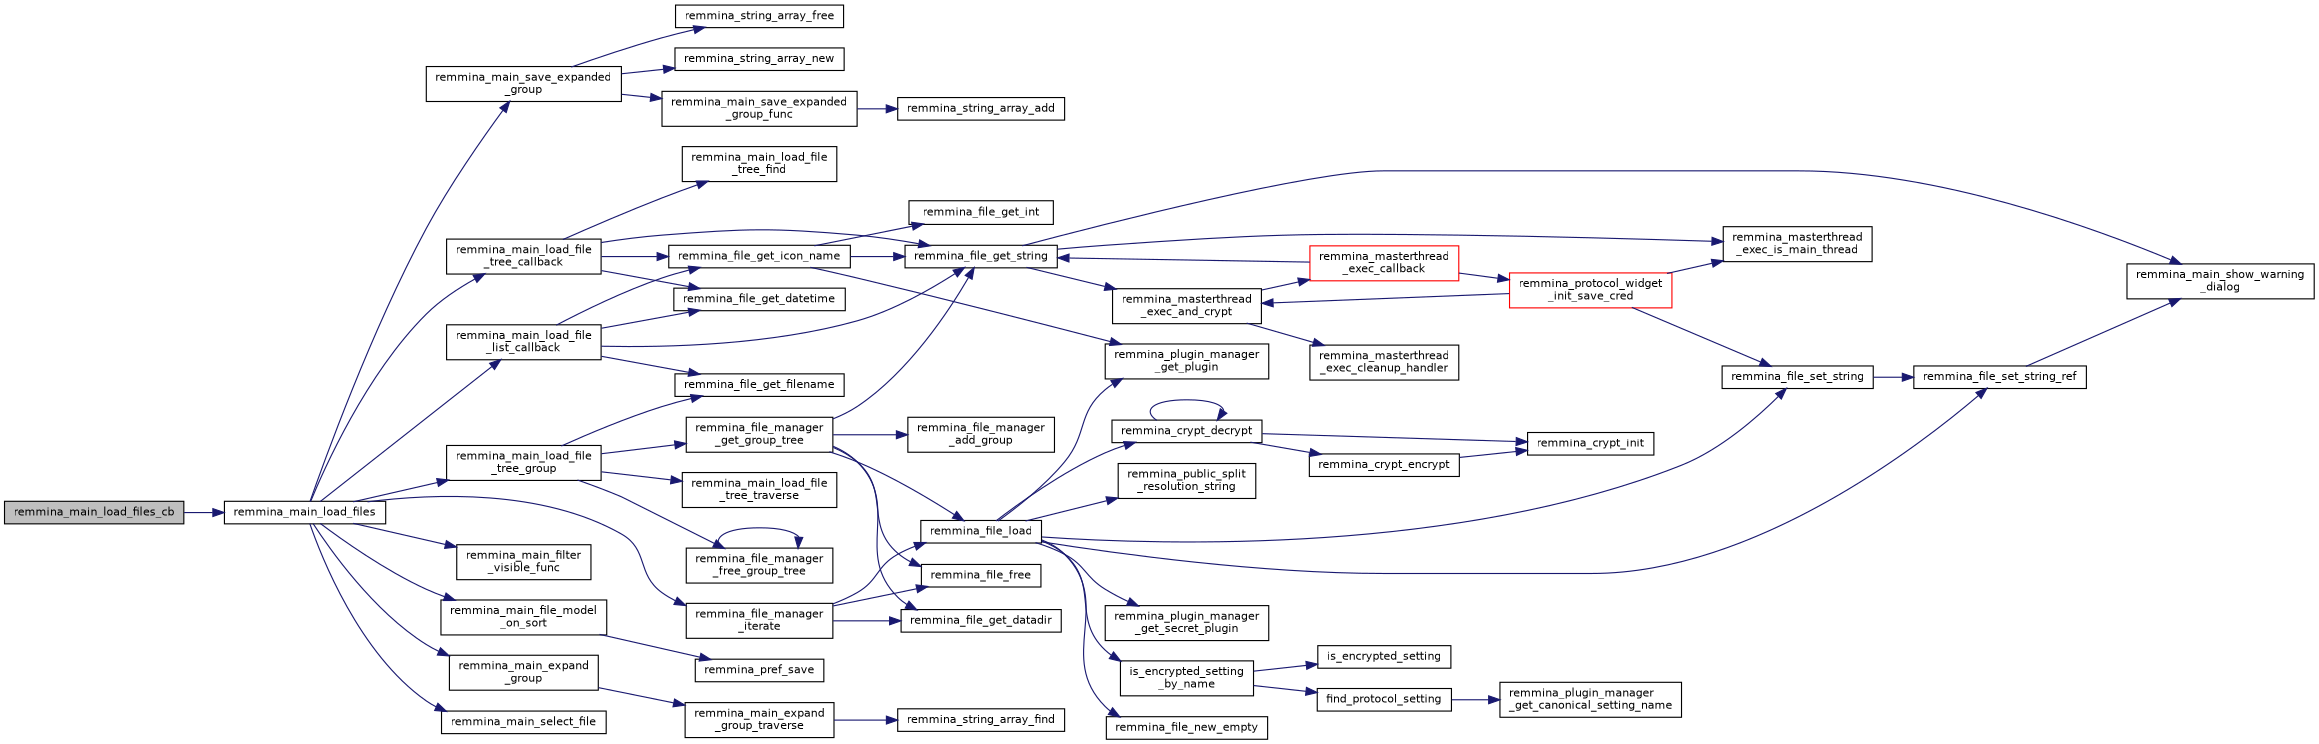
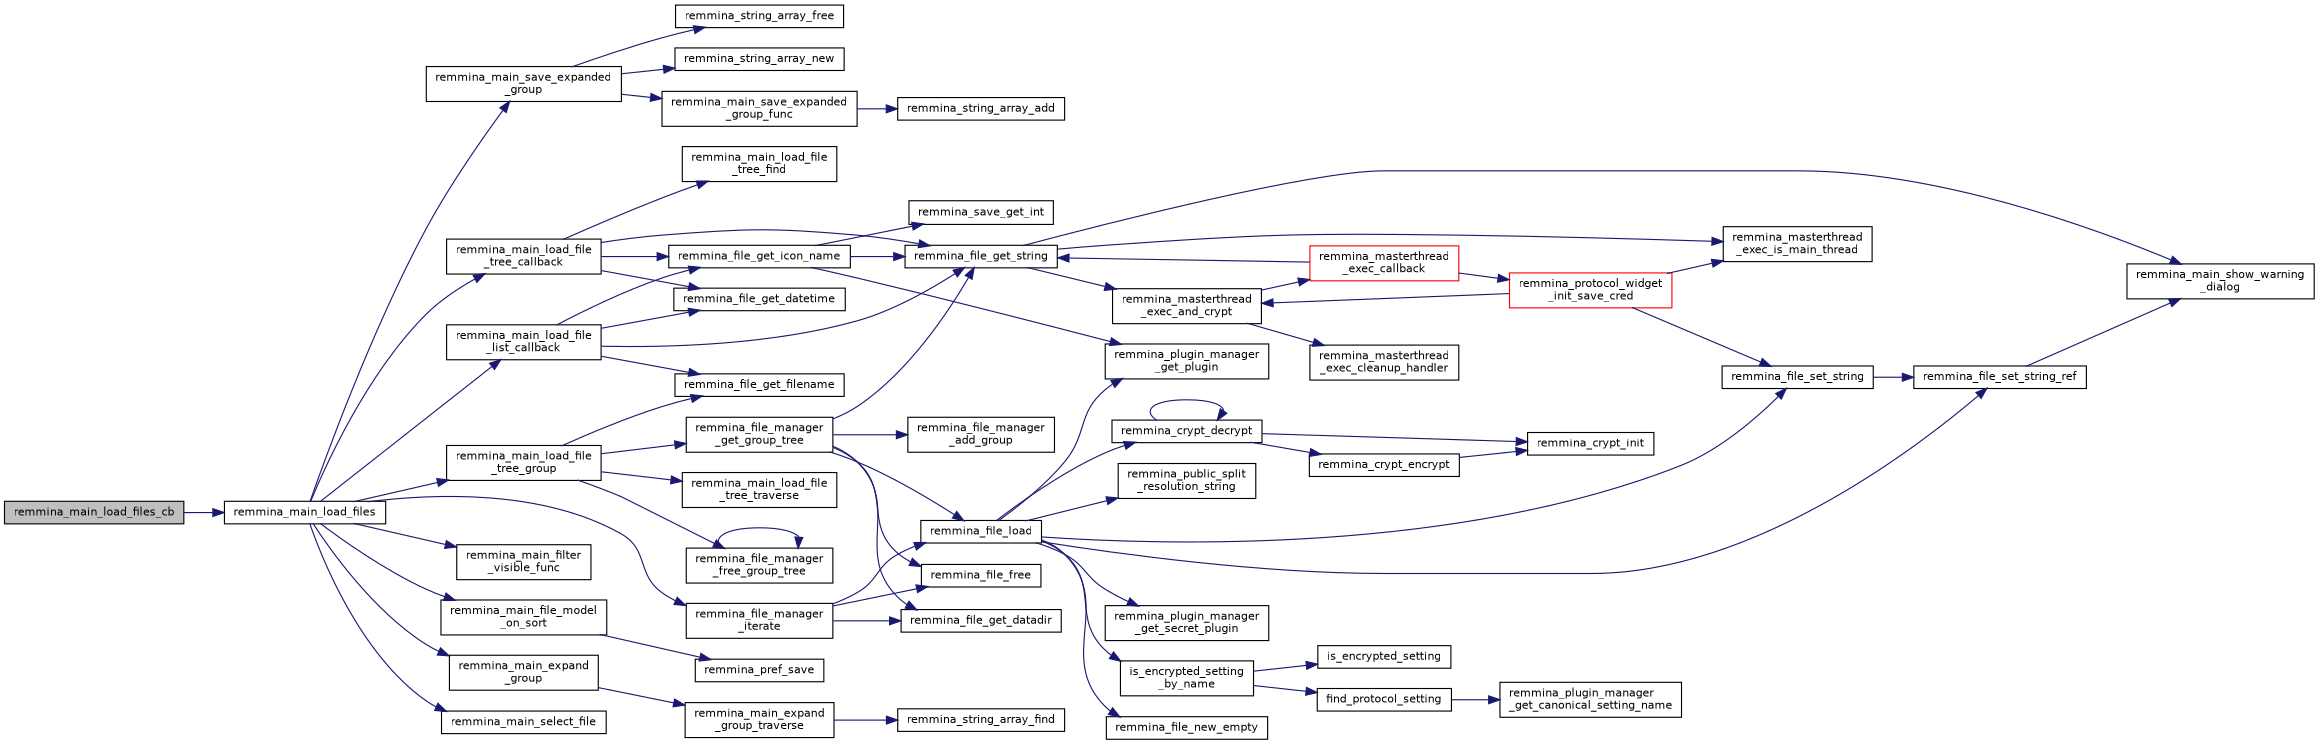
node "remmina_file_get_int": label "remmina_file_get_int" -> "remmina_save_get_int"
